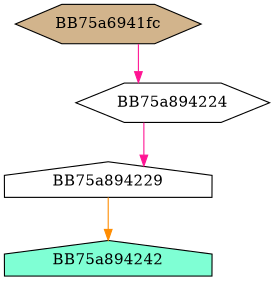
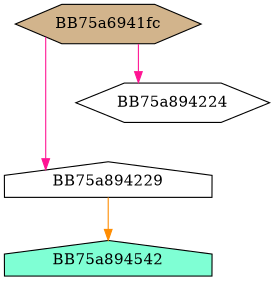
edge "BB75a894224" -> "BB75a894229": now "BB75a6941fc" -> "BB75a894229"
node "BB75a894242": label "BB75a894242" -> "BB75a894542"
